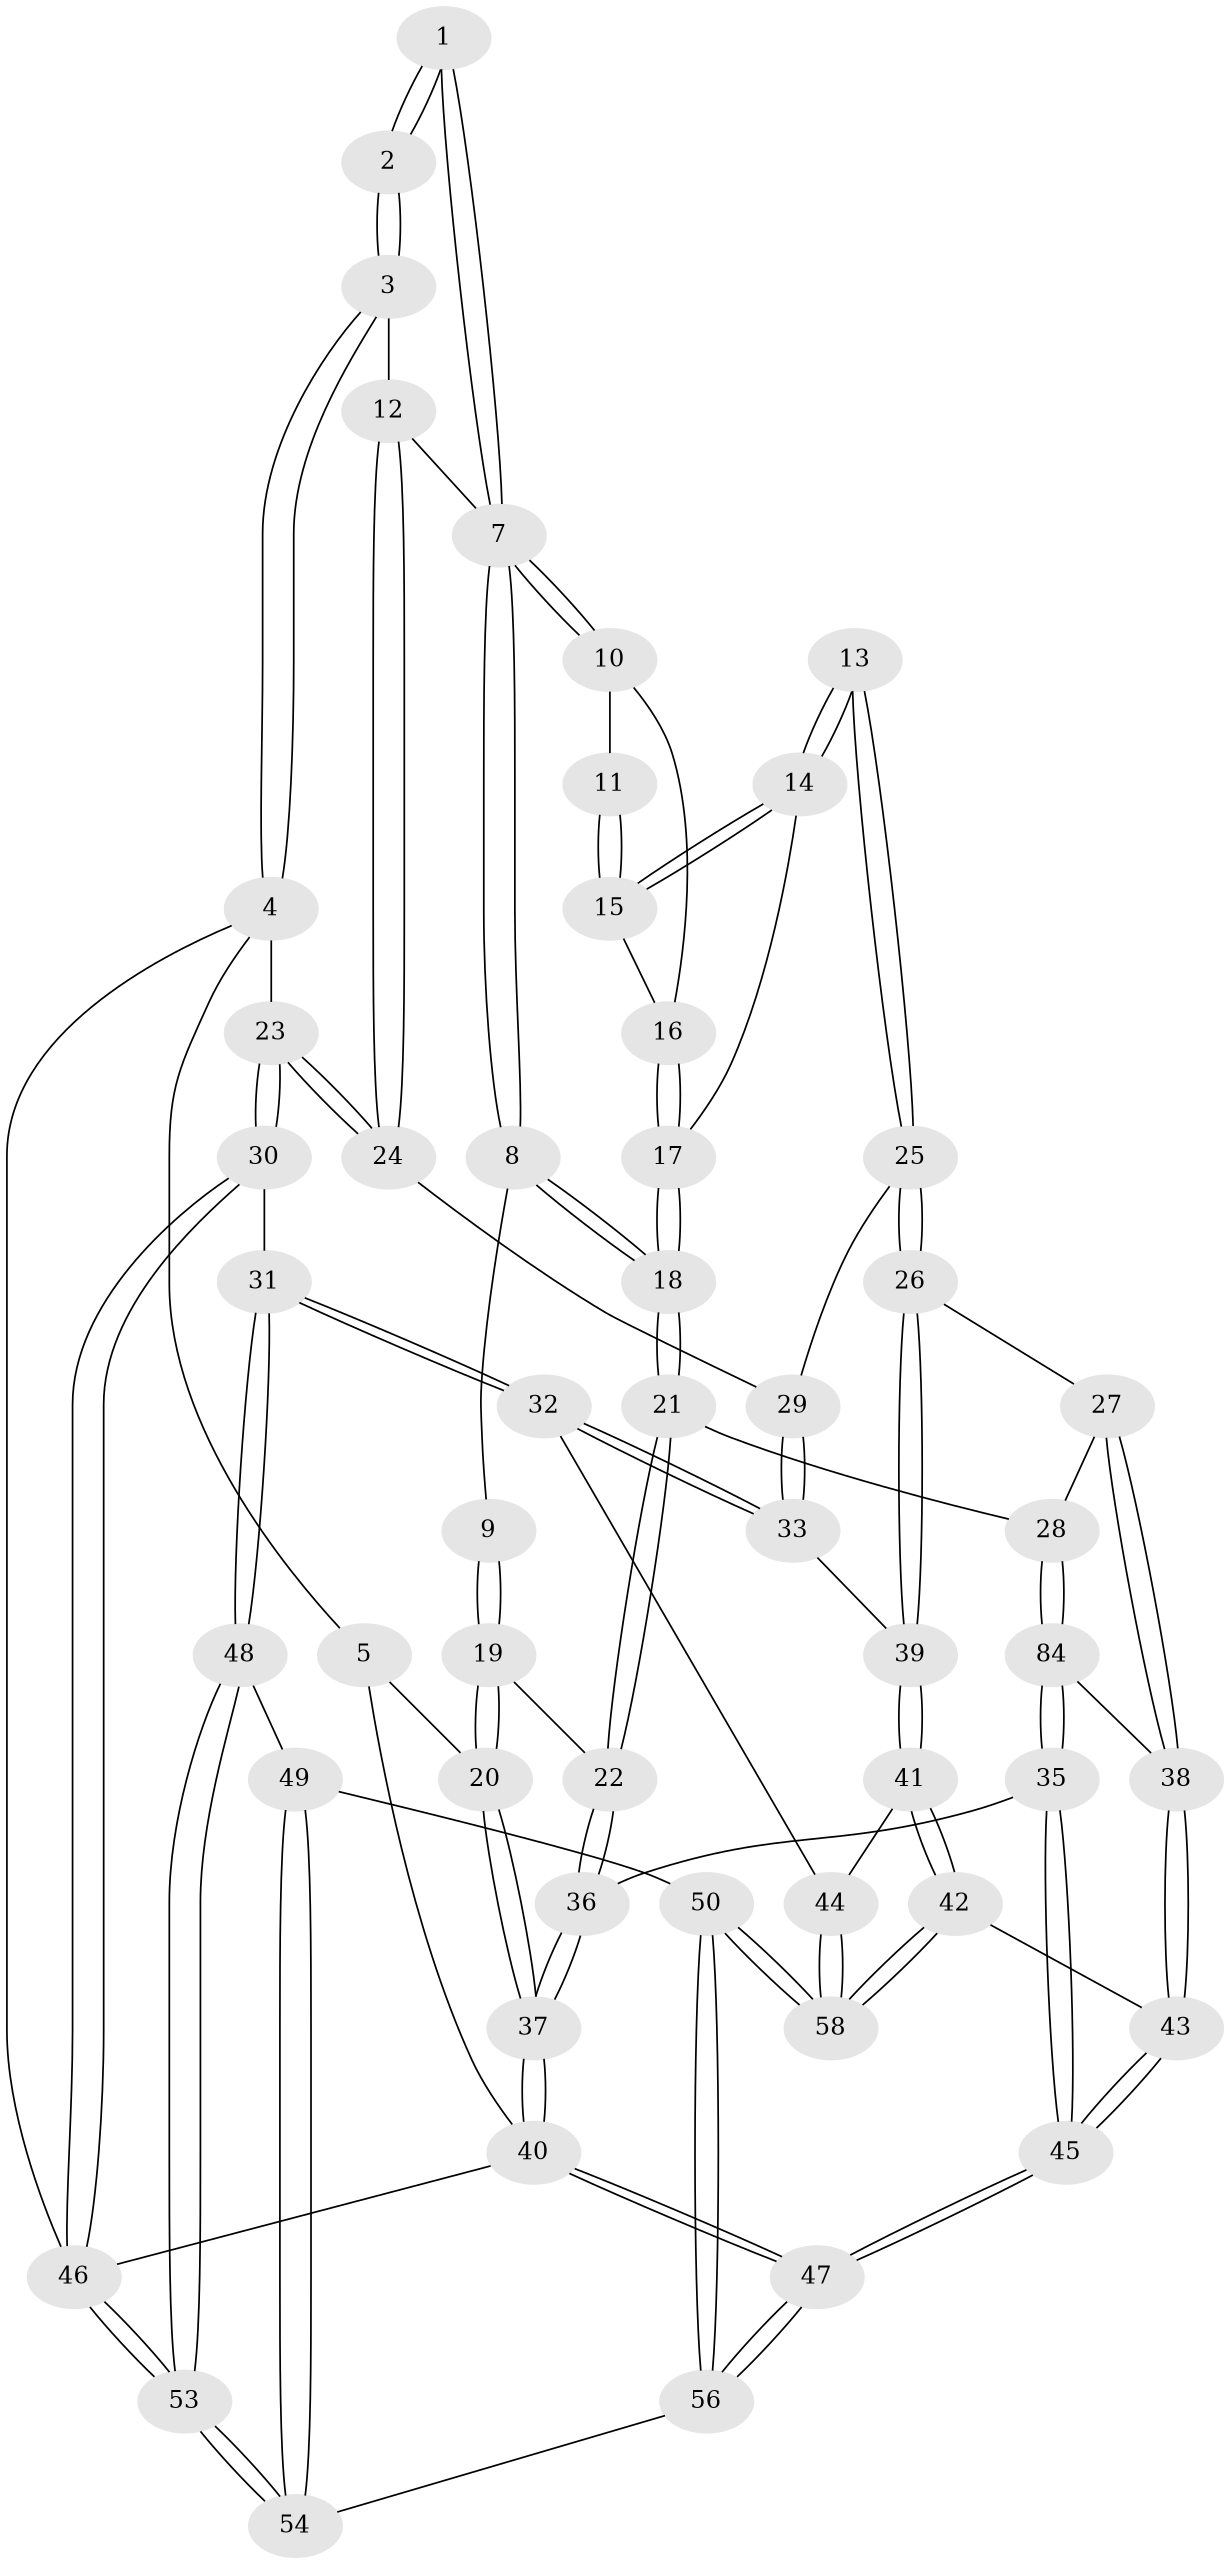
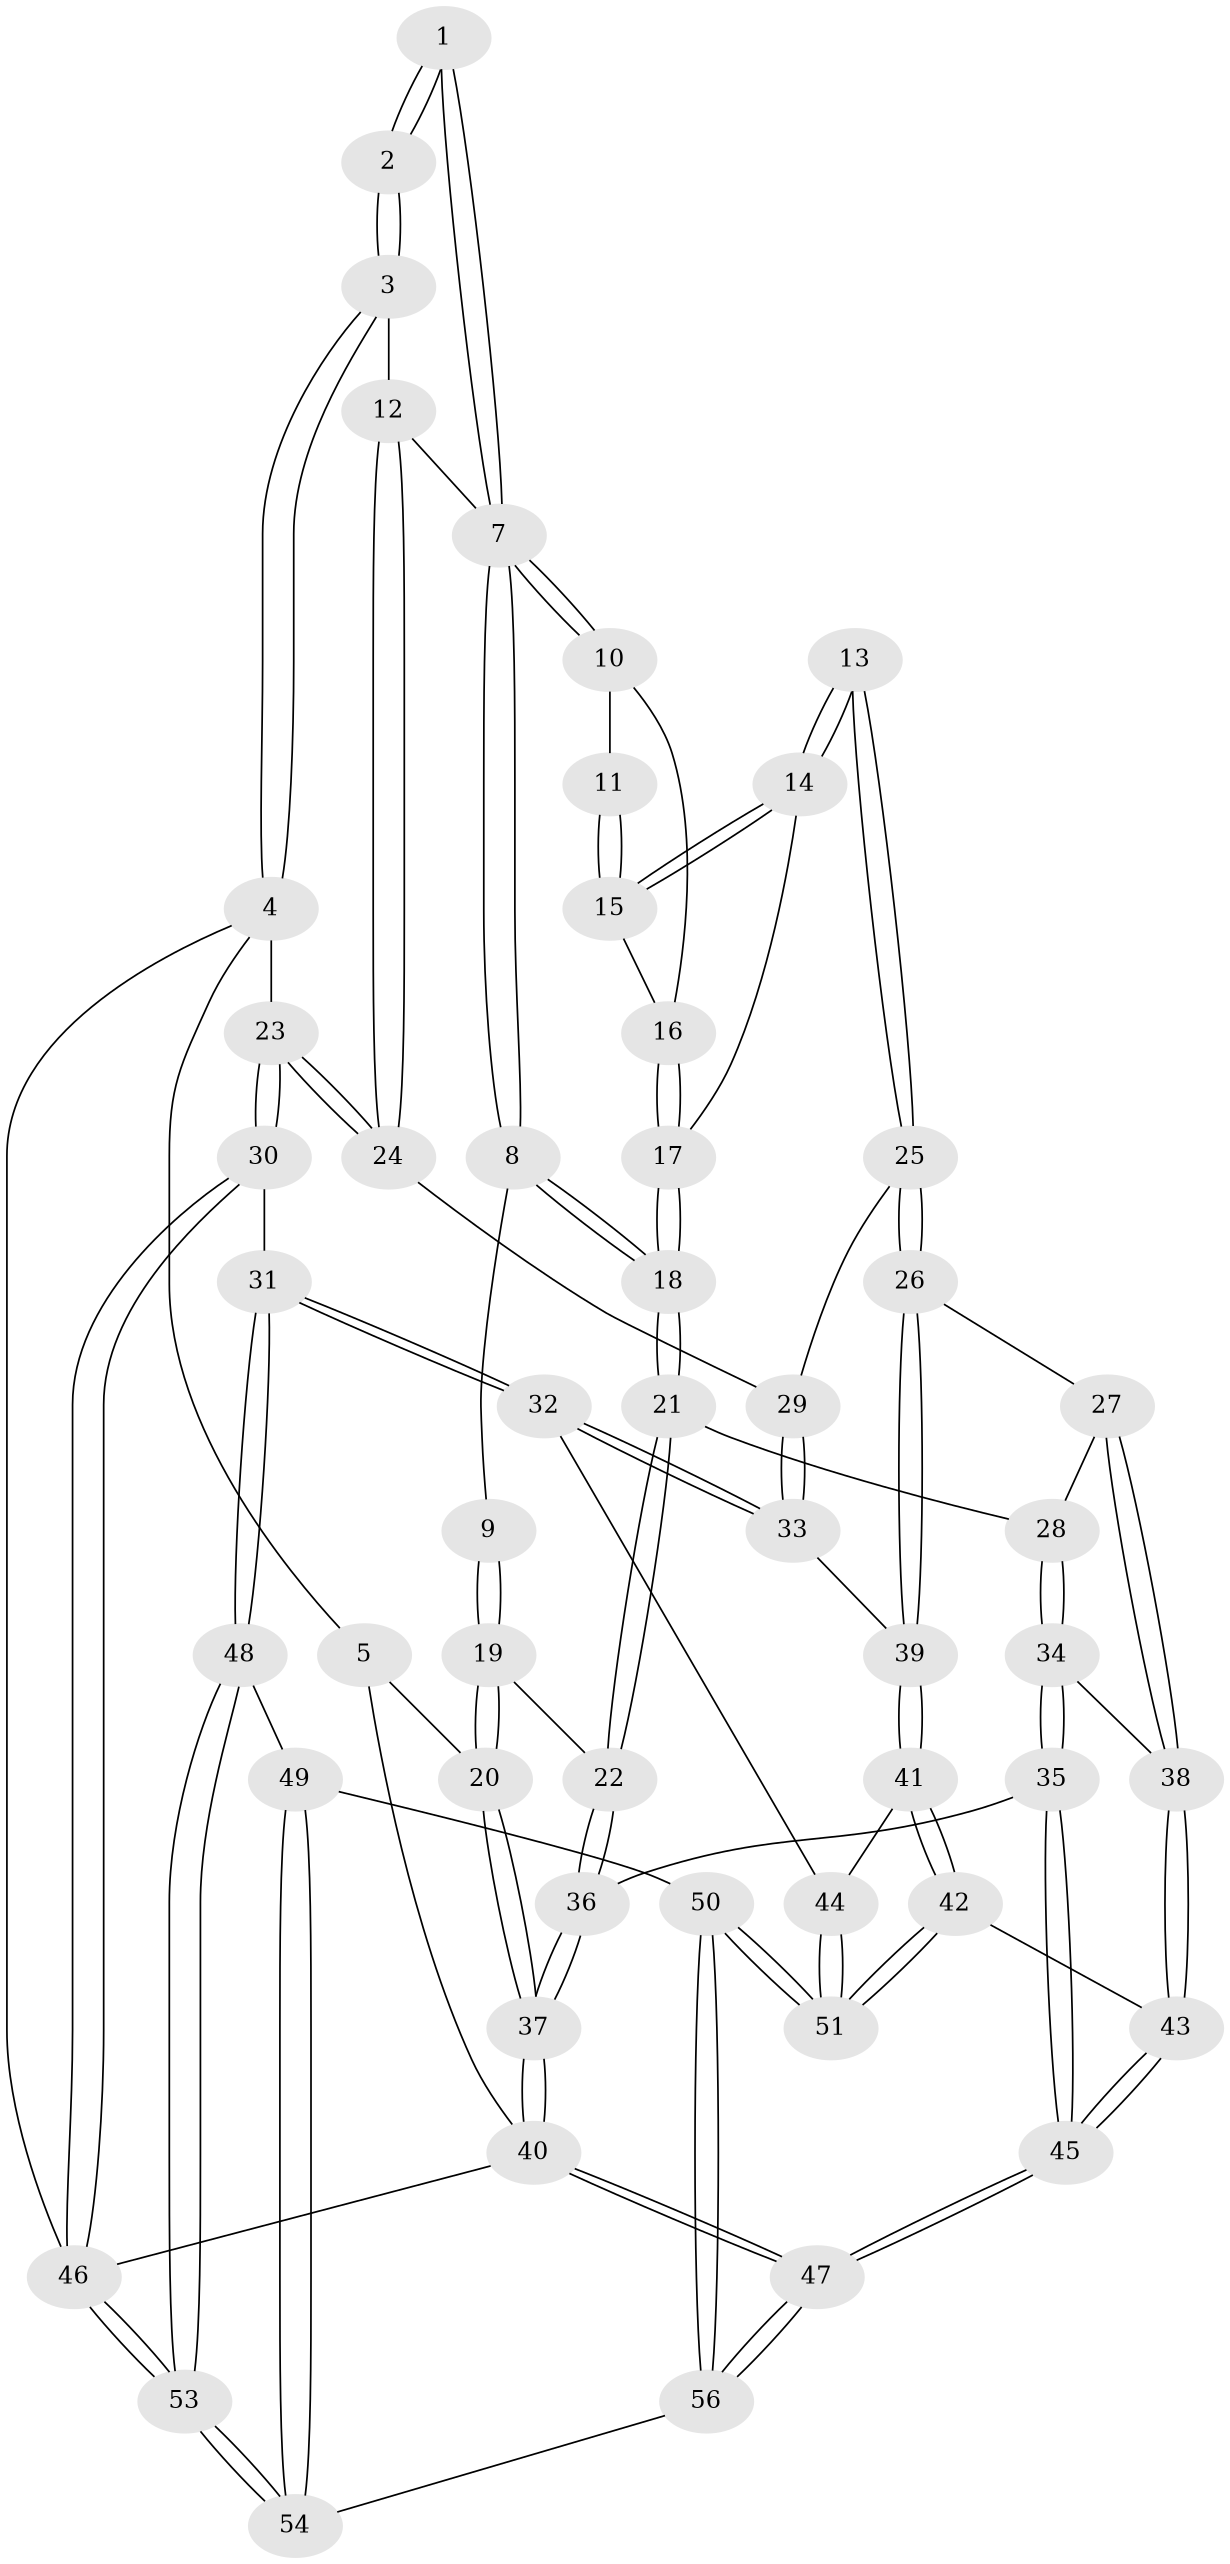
node "84": label "84" -> "34"
node "58": label "58" -> "51"
